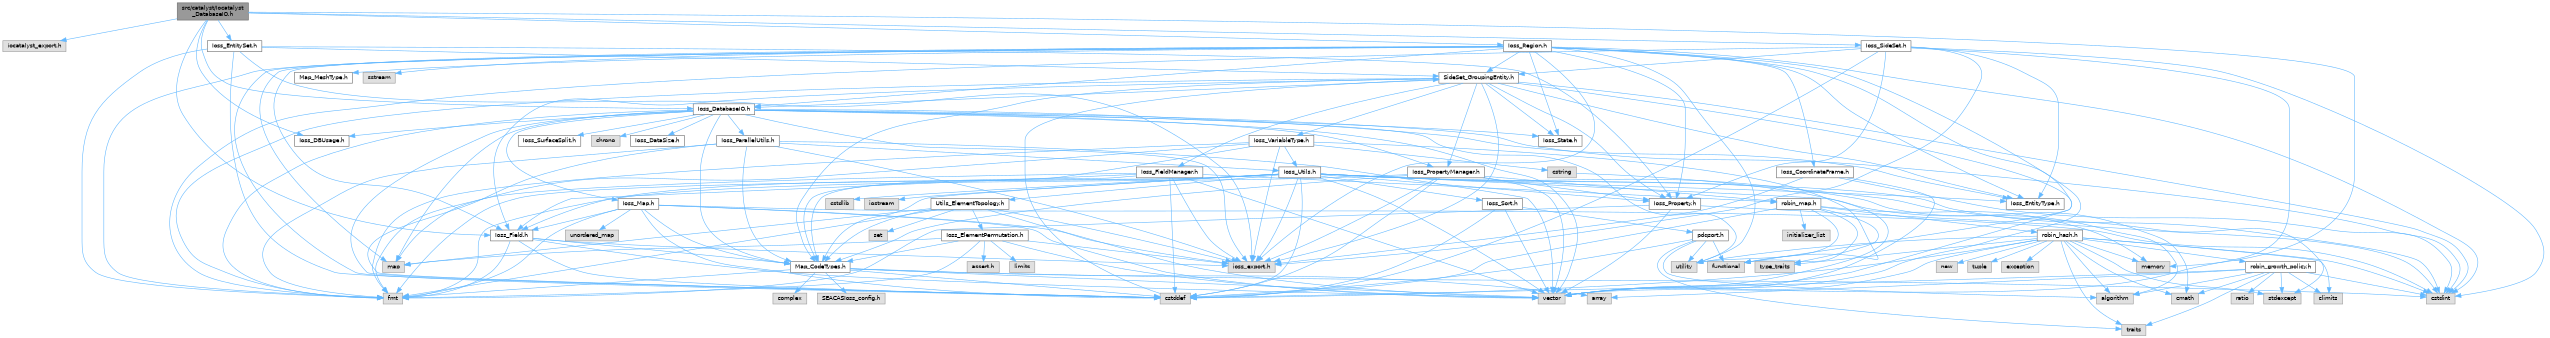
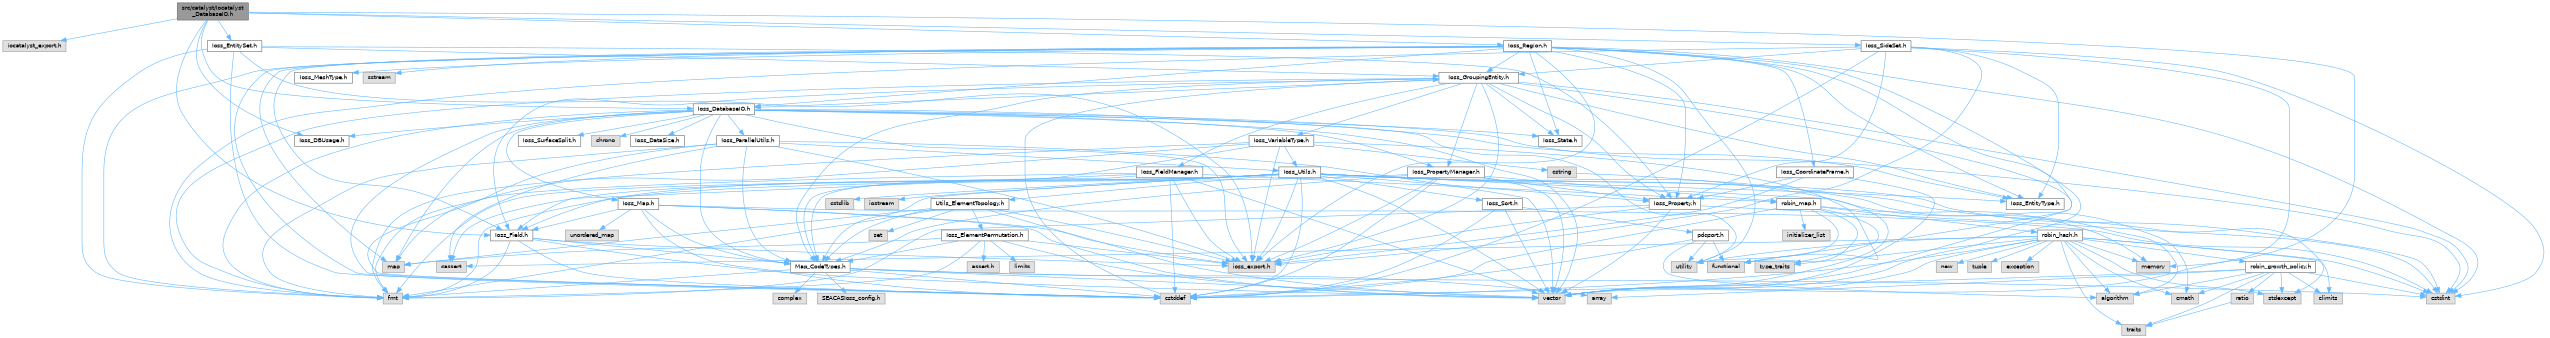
node "Map_MeshType.h": label "Map_MeshType.h" -> "Ioss_MeshType.h"
node "SideSet_GroupingEntity.h": label "SideSet_GroupingEntity.h" -> "Ioss_GroupingEntity.h"
edge "Ioss_CoordinateFrame.h" -> "cstdint": now "Ioss_CoordinateFrame.h" -> "Ioss_Property.h"
edge "Ioss_Property.h" -> "ioss_export.h": added
edge "Ioss_Map.h" -> "fmt": removed
node "cassert": added
edge "pdqsort.h" -> "traits": now "ratio" -> "traits"
